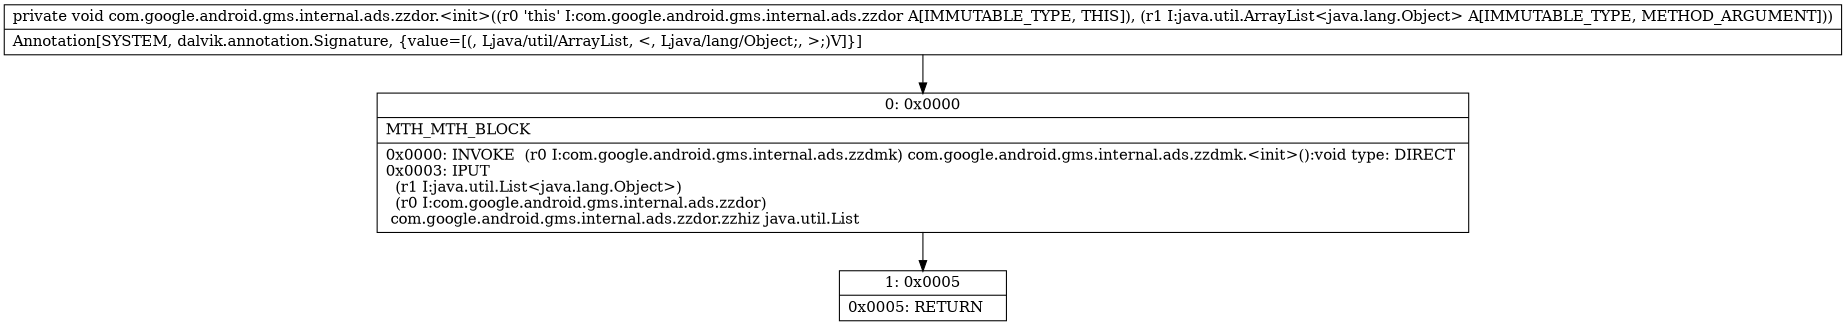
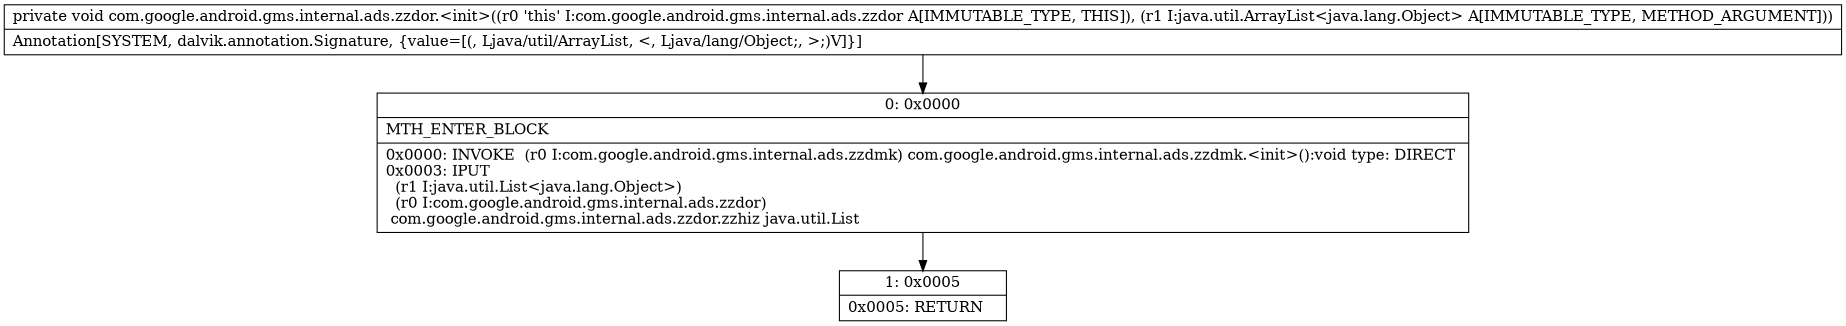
node "0: 0x0000": text "MTH_MTH_BLOCK" -> "MTH_ENTER_BLOCK"
